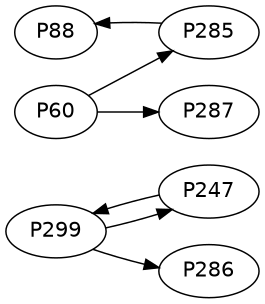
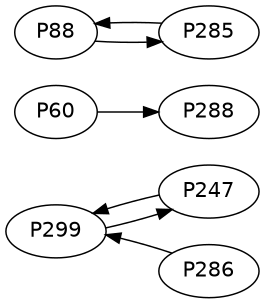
edge "P60" -> "P285": now "P88" -> "P285"
node "P287": label "P287" -> "P288"
edge "P299" -> "P286": reversed
